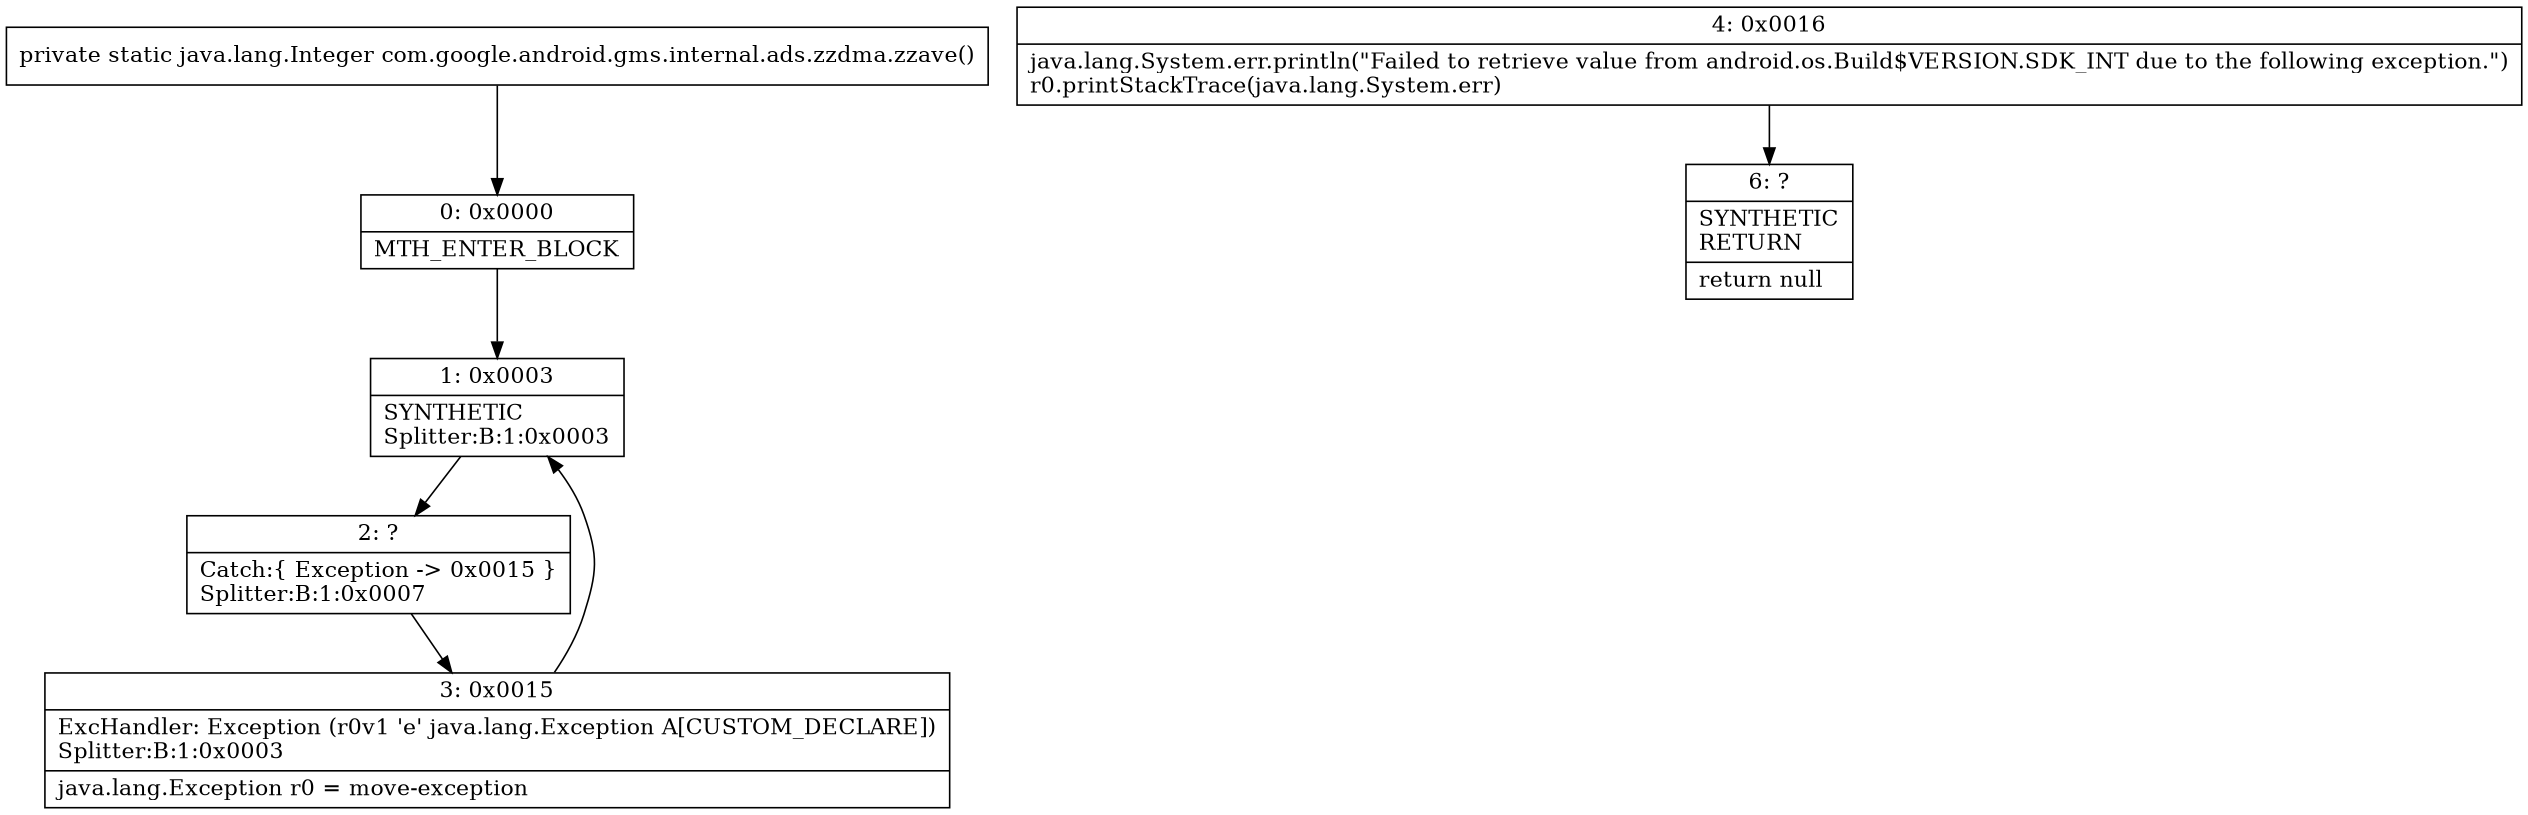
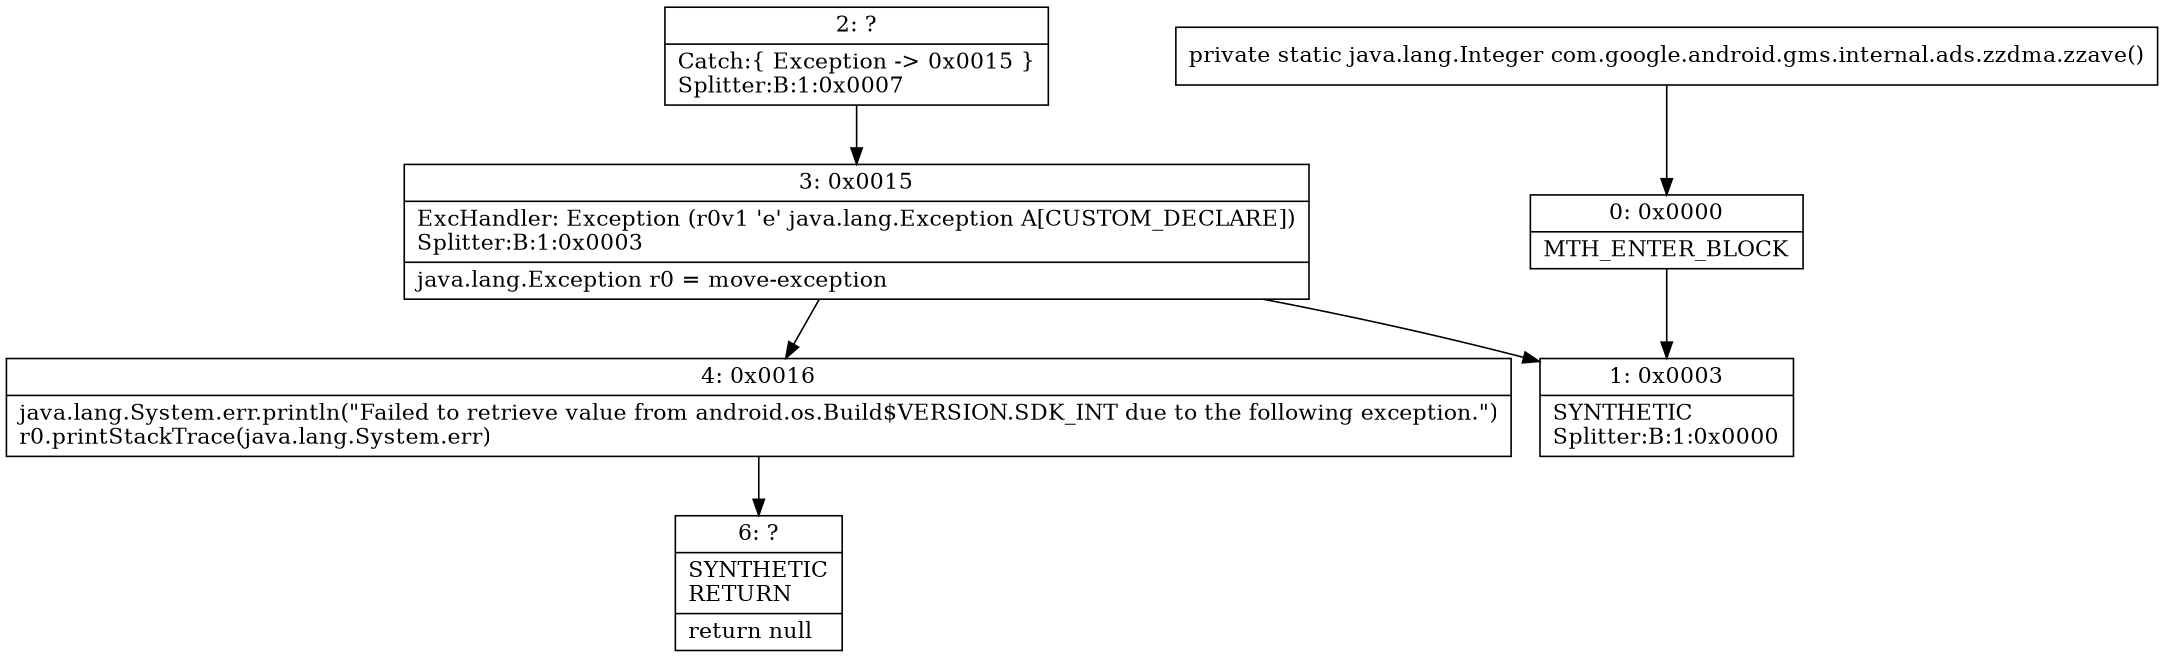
edge "3: 0x0015" -> "4: 0x0016": added
node "1: 0x0003": text "Splitter:B:1:0x0003" -> "Splitter:B:1:0x0000"
edge "1: 0x0003" -> "2: ?": removed
